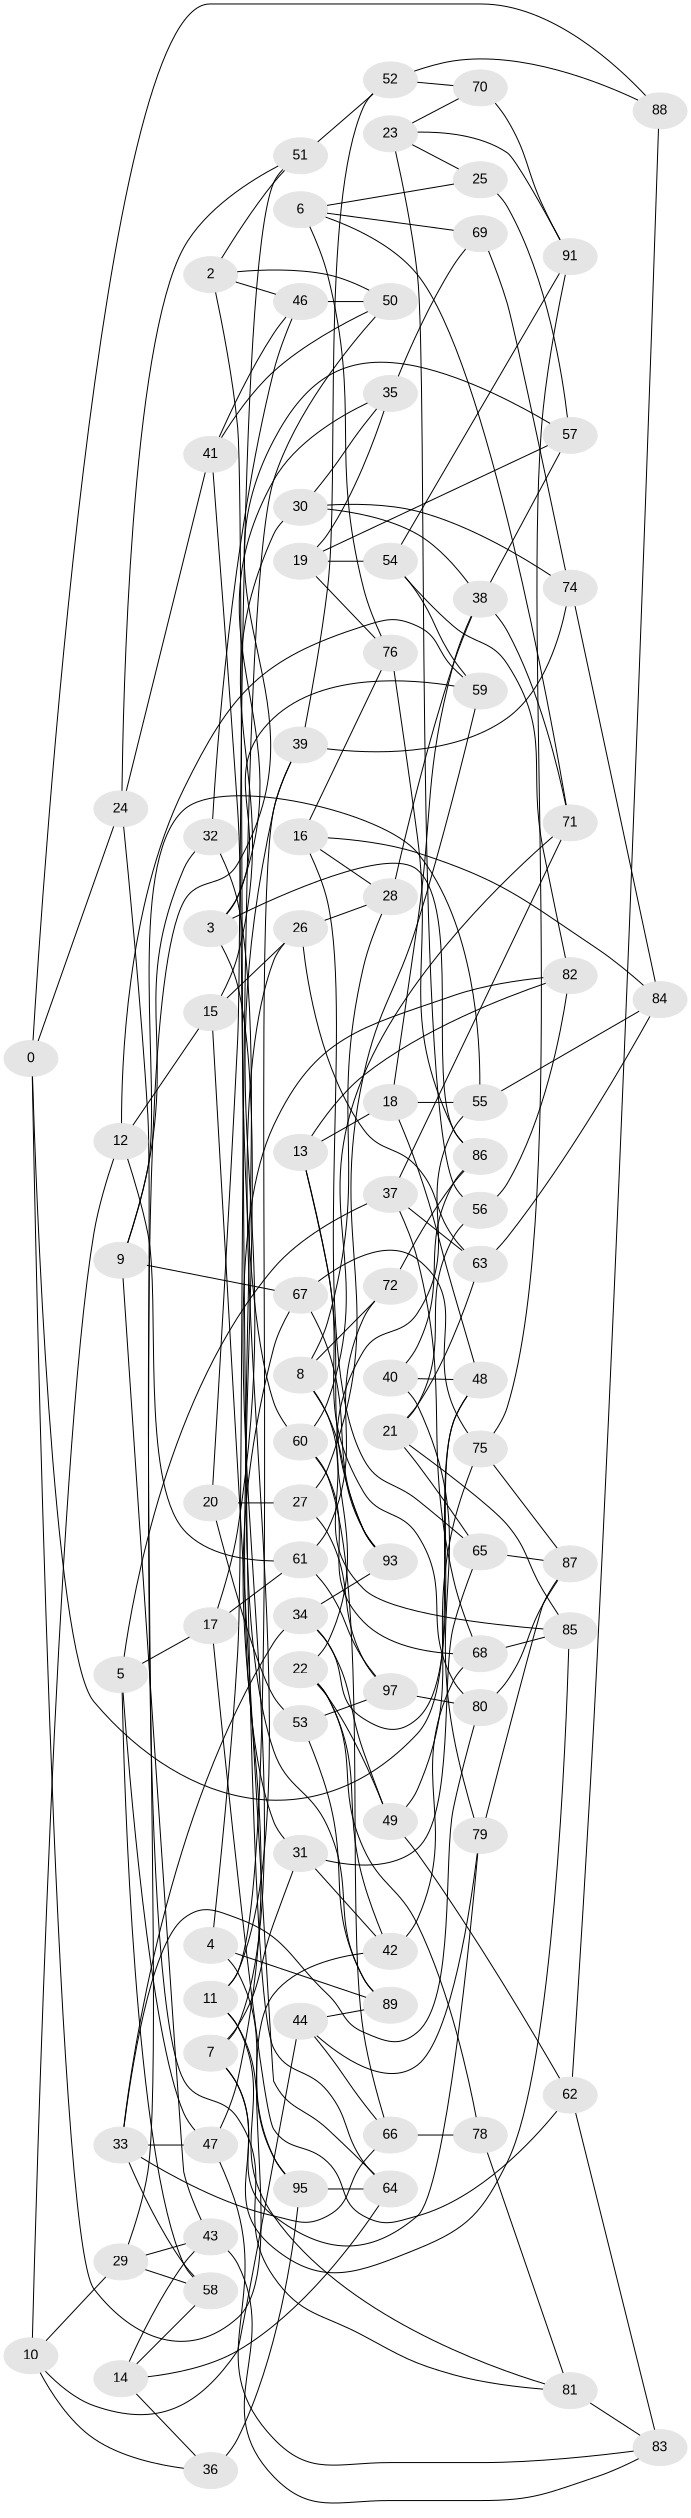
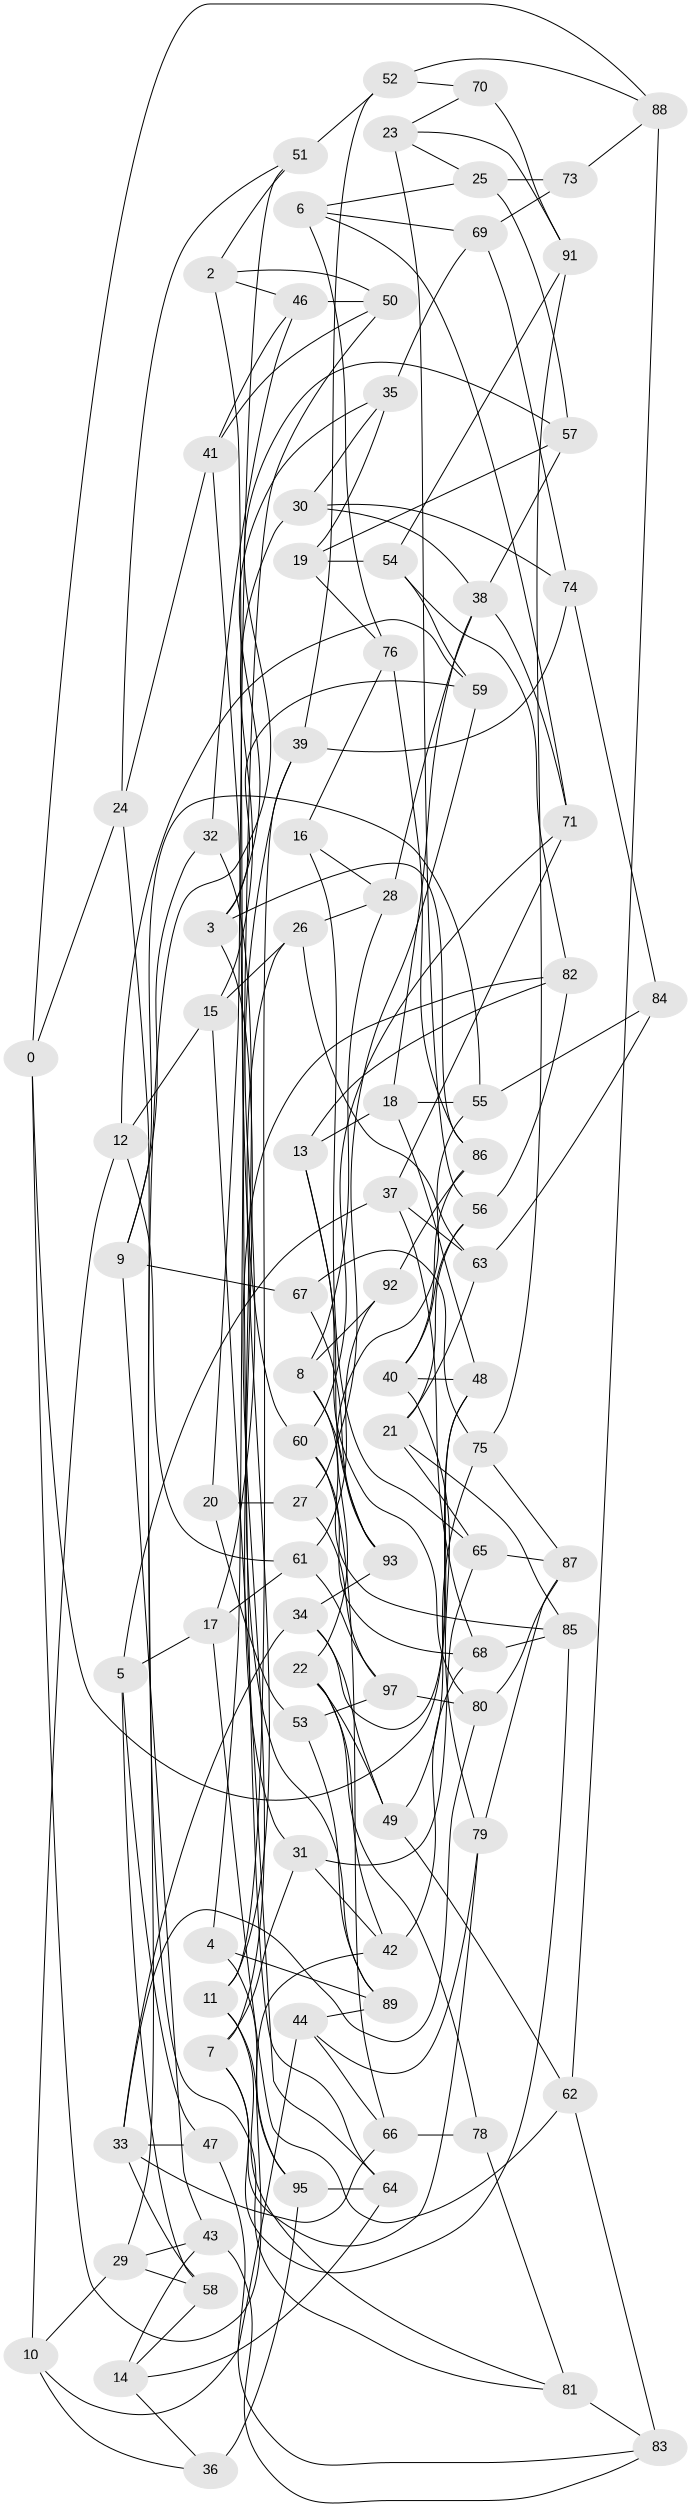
node "73": added
edge "16" -- "84": removed
node "72": label "72" -> "92"
edge "56" -- "40": added
edge "67" -- "47": removed
